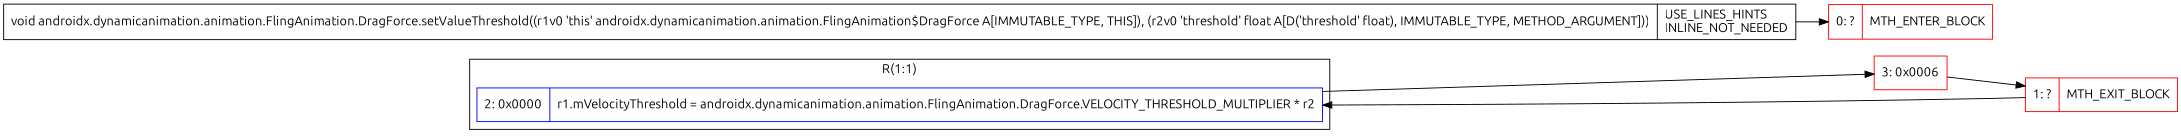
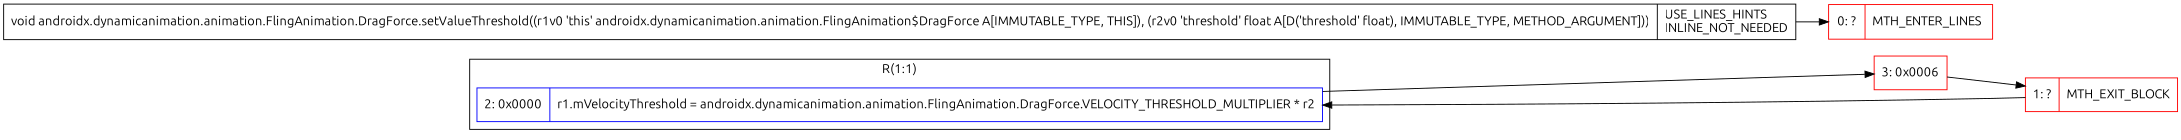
node "0: ?": text "MTH_ENTER_BLOCK" -> "MTH_ENTER_LINES"
